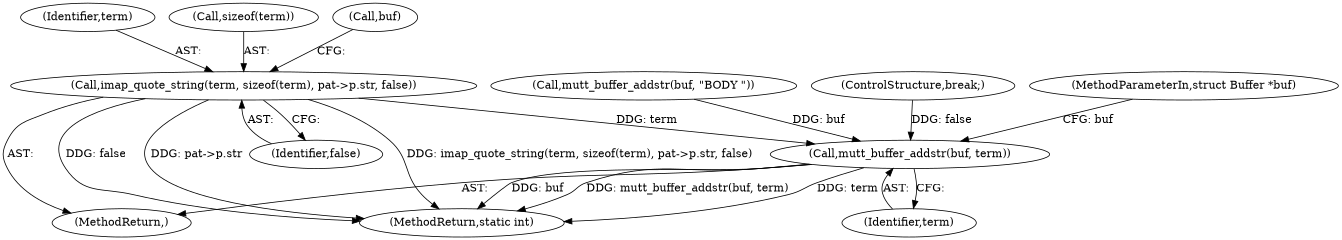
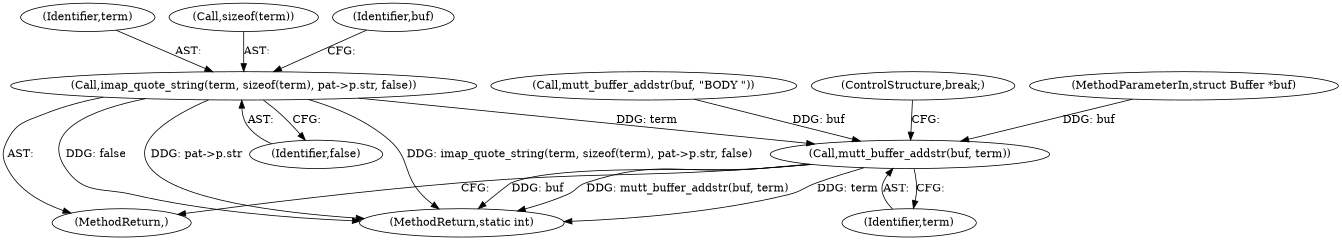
node "(Call,buf)": label "(Call,buf)" -> "(Identifier,buf)"
edge "(ControlStructure,break;)" -> "(Call,mutt_buffer_addstr(buf, term))": label "DDG: false" -> "CFG: "
edge "(MethodParameterIn,struct Buffer *buf)" -> "(Call,mutt_buffer_addstr(buf, term))": label "CFG: buf" -> "DDG: buf"
edge "(Call,mutt_buffer_addstr(buf, term))" -> "(MethodReturn,)": label "AST: " -> "CFG: "
